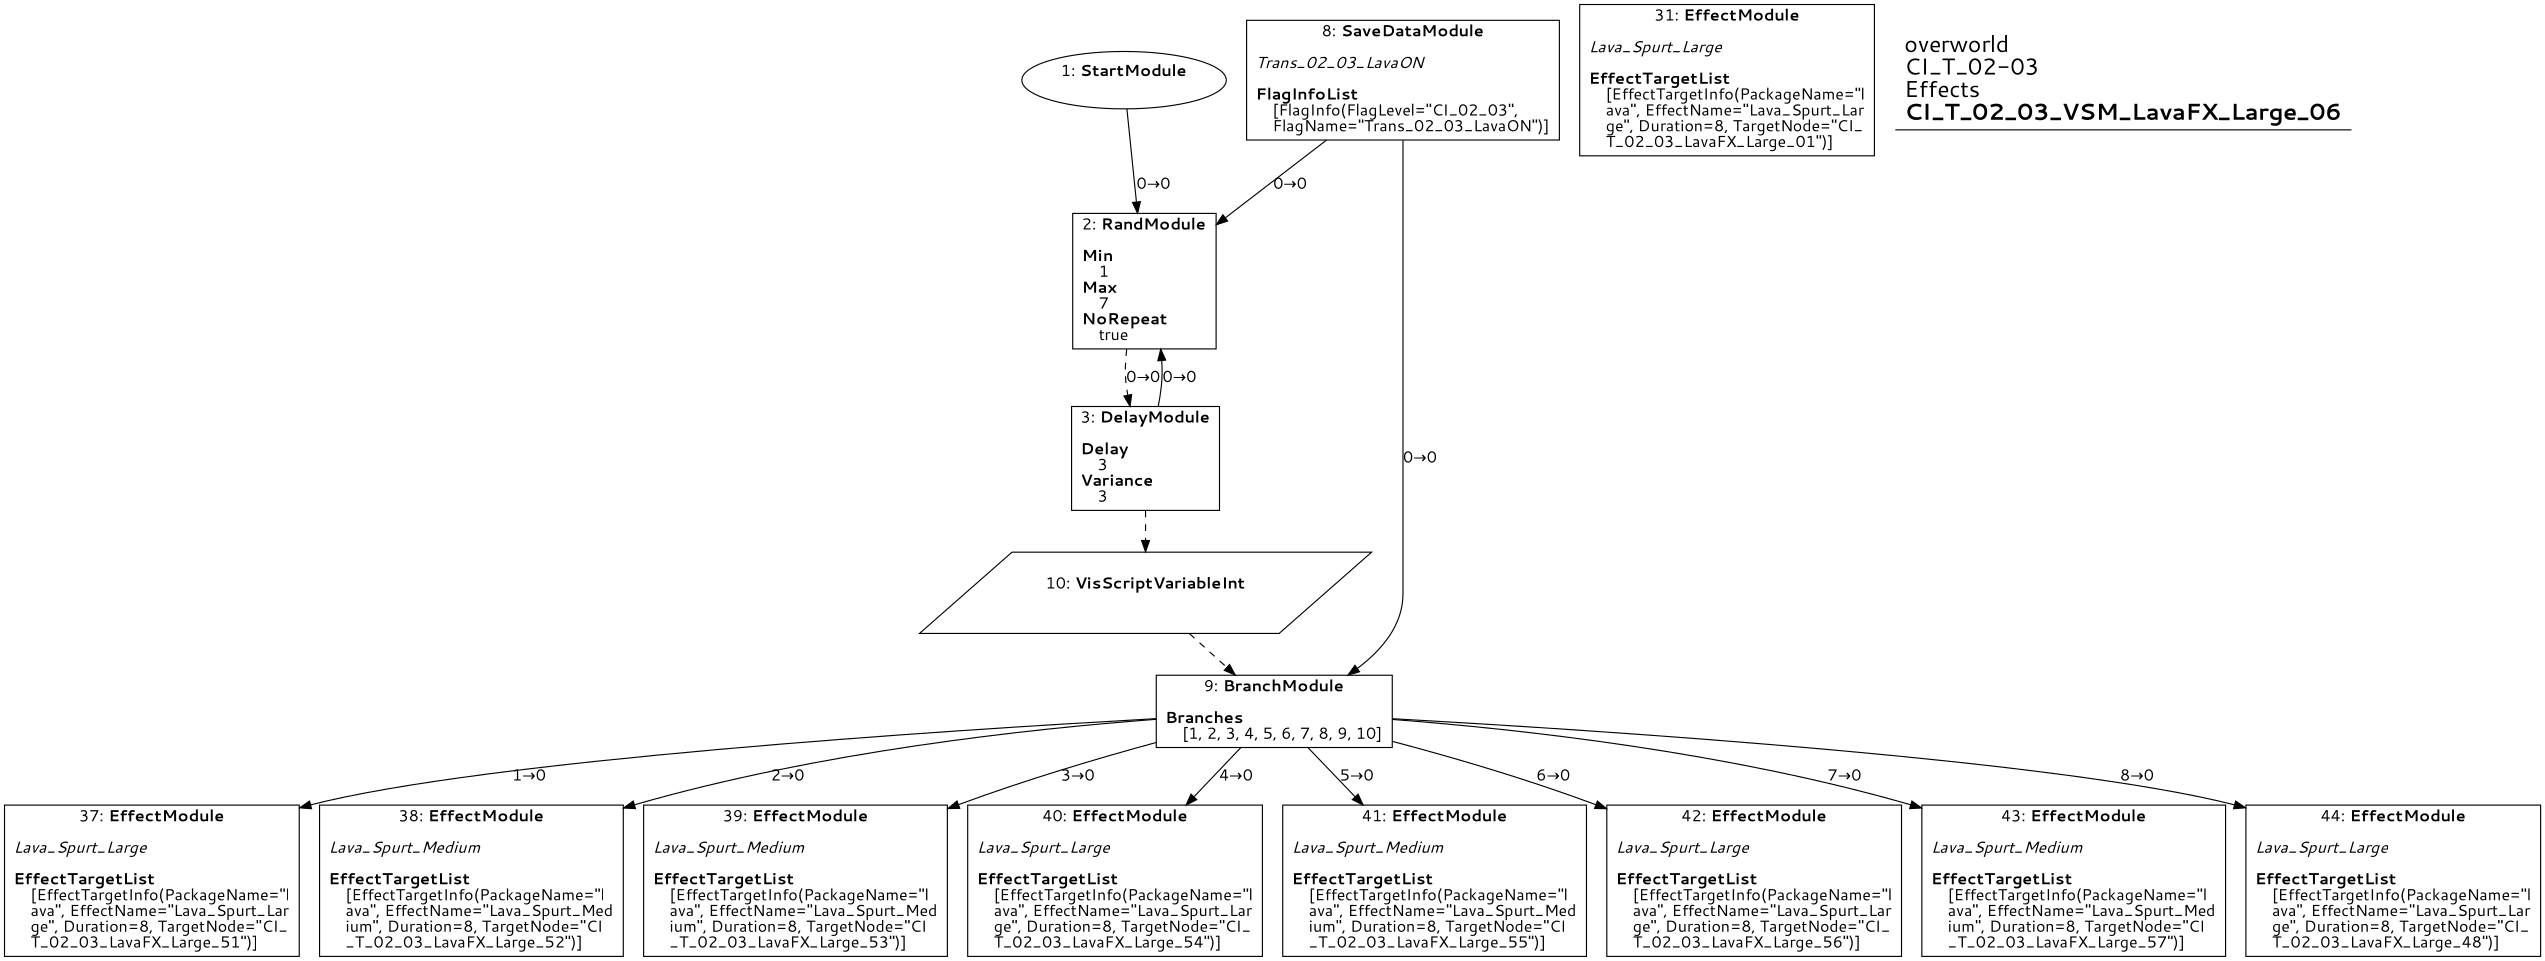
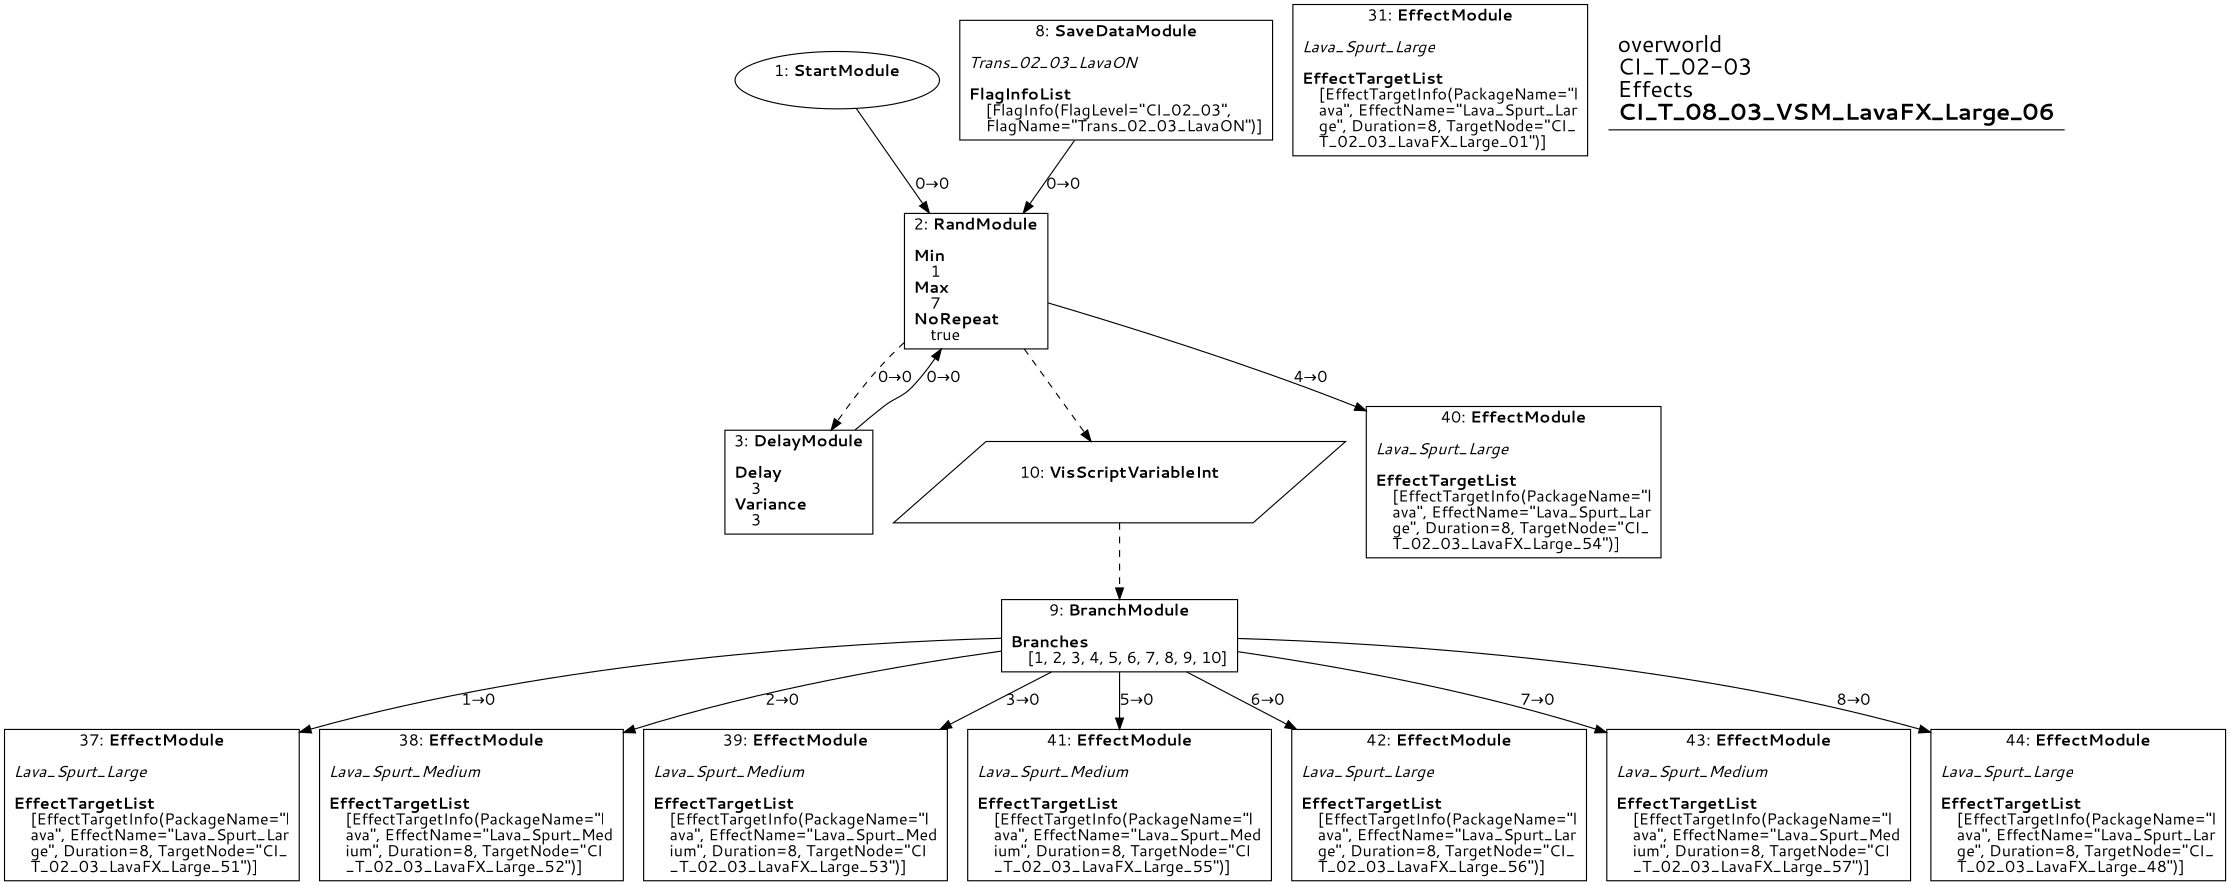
node "overworld": text "CI_T_02_03_VSM_LavaFX_Large_06" -> "CI_T_08_03_VSM_LavaFX_Large_06"
edge "8:" -> "9:": removed, label "0→0"
edge "3:" -> "10:": now "2:" -> "10:"
edge "9:" -> "40:": now "2:" -> "40:"
